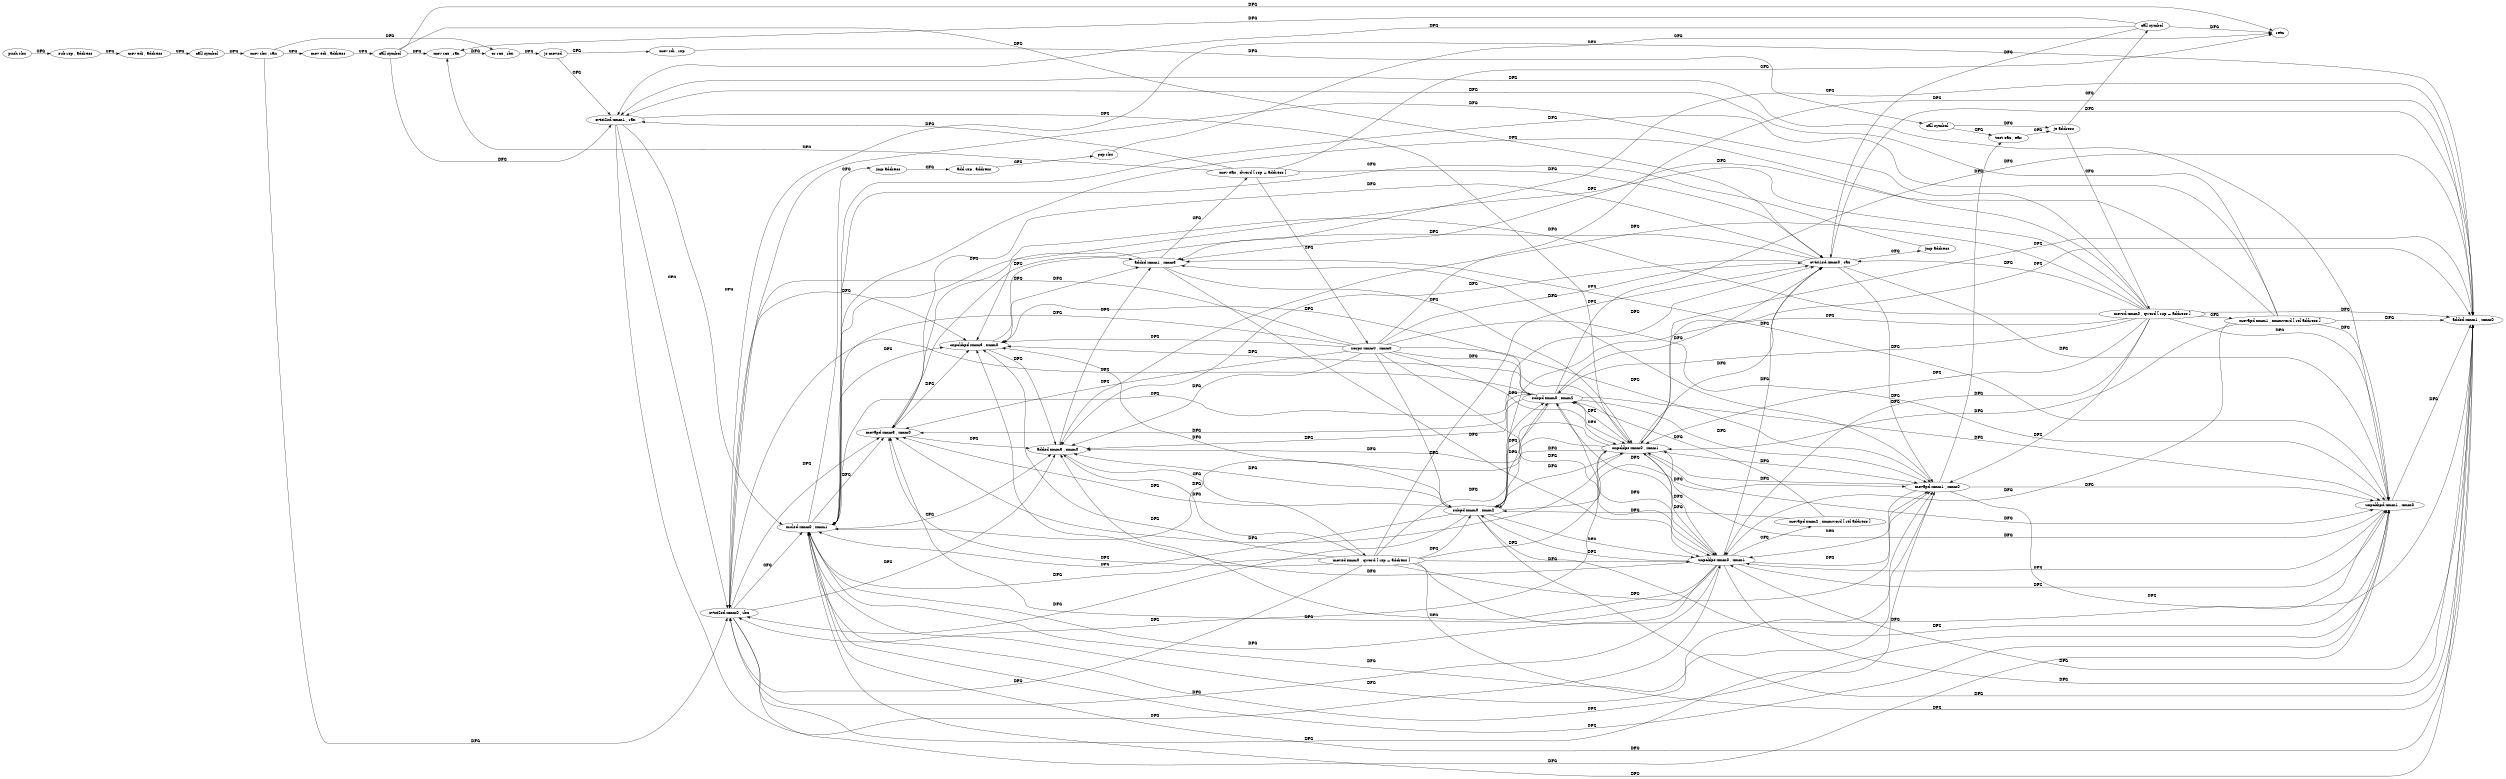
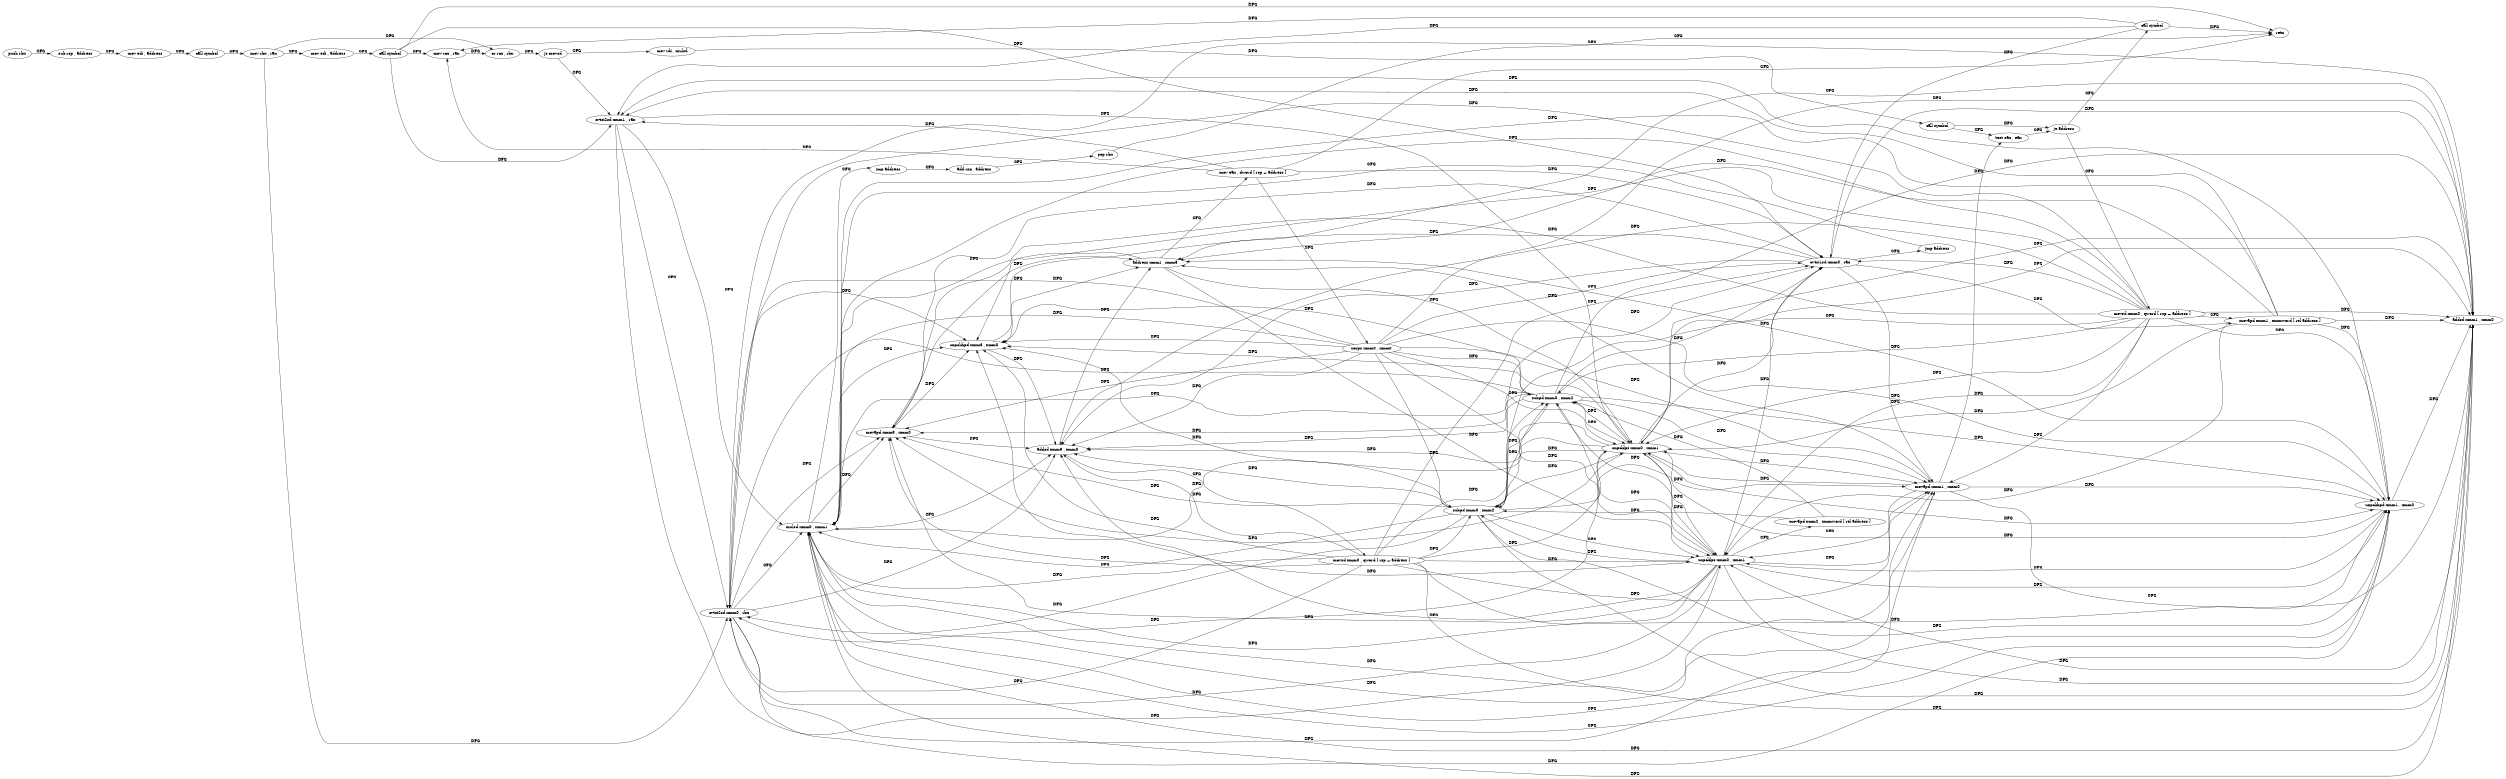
node "mov rdi , rsp": label "mov rdi , rsp" -> "mov rdi , mulsd"
node "addsd xmm1 , xmm3": label "addsd xmm1 , xmm3" -> "address xmm1 , xmm3"
edge "cvtsi1sd xmm0 , rax" -> "unpckhpd xmm1 , xmm0": now "cvtsi1sd xmm0 , rax" -> "movapd xmm1 , xmmword [ rel address ]"
